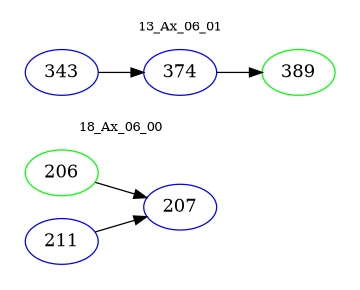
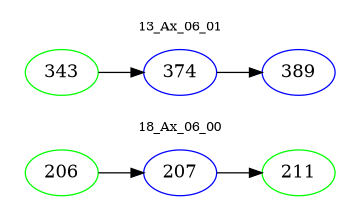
node "343": color blue -> green
node "389": color green -> blue
edge "211" -> "207": reversed
node "211": color blue -> green
